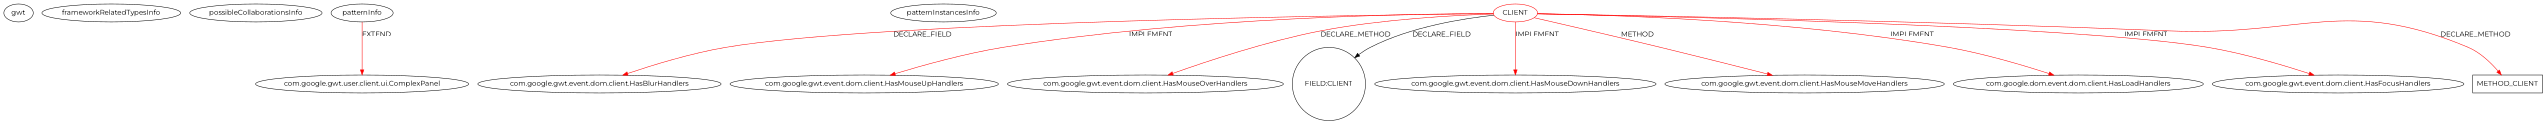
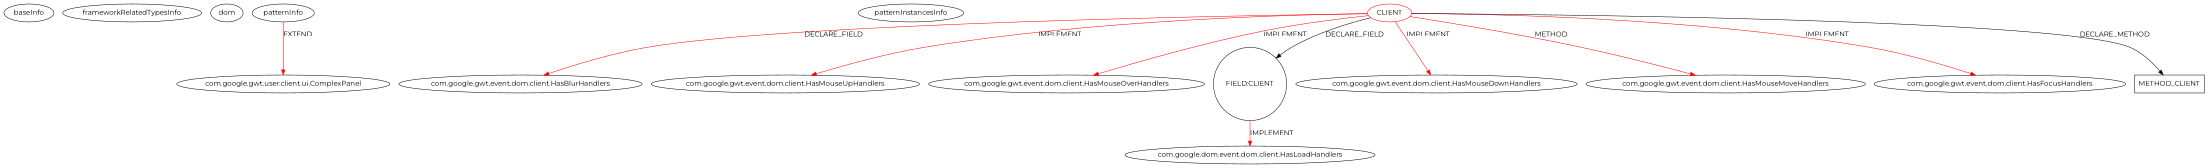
node "gwt": label "gwt" -> "baseInfo"
node "possibleCollaborationsInfo": label "possibleCollaborationsInfo" -> "dom"
edge "CLIENT" -> "METHOD_CLIENT": color red -> black
edge "CLIENT" -> "com.google.dom.event.dom.client.HasLoadHandlers": now "FIELD:CLIENT" -> "com.google.dom.event.dom.client.HasLoadHandlers"
edge "CLIENT" -> "com.google.gwt.event.dom.client.HasMouseOverHandlers": label "DECLARE_METHOD" -> "IMPLEMENT"
